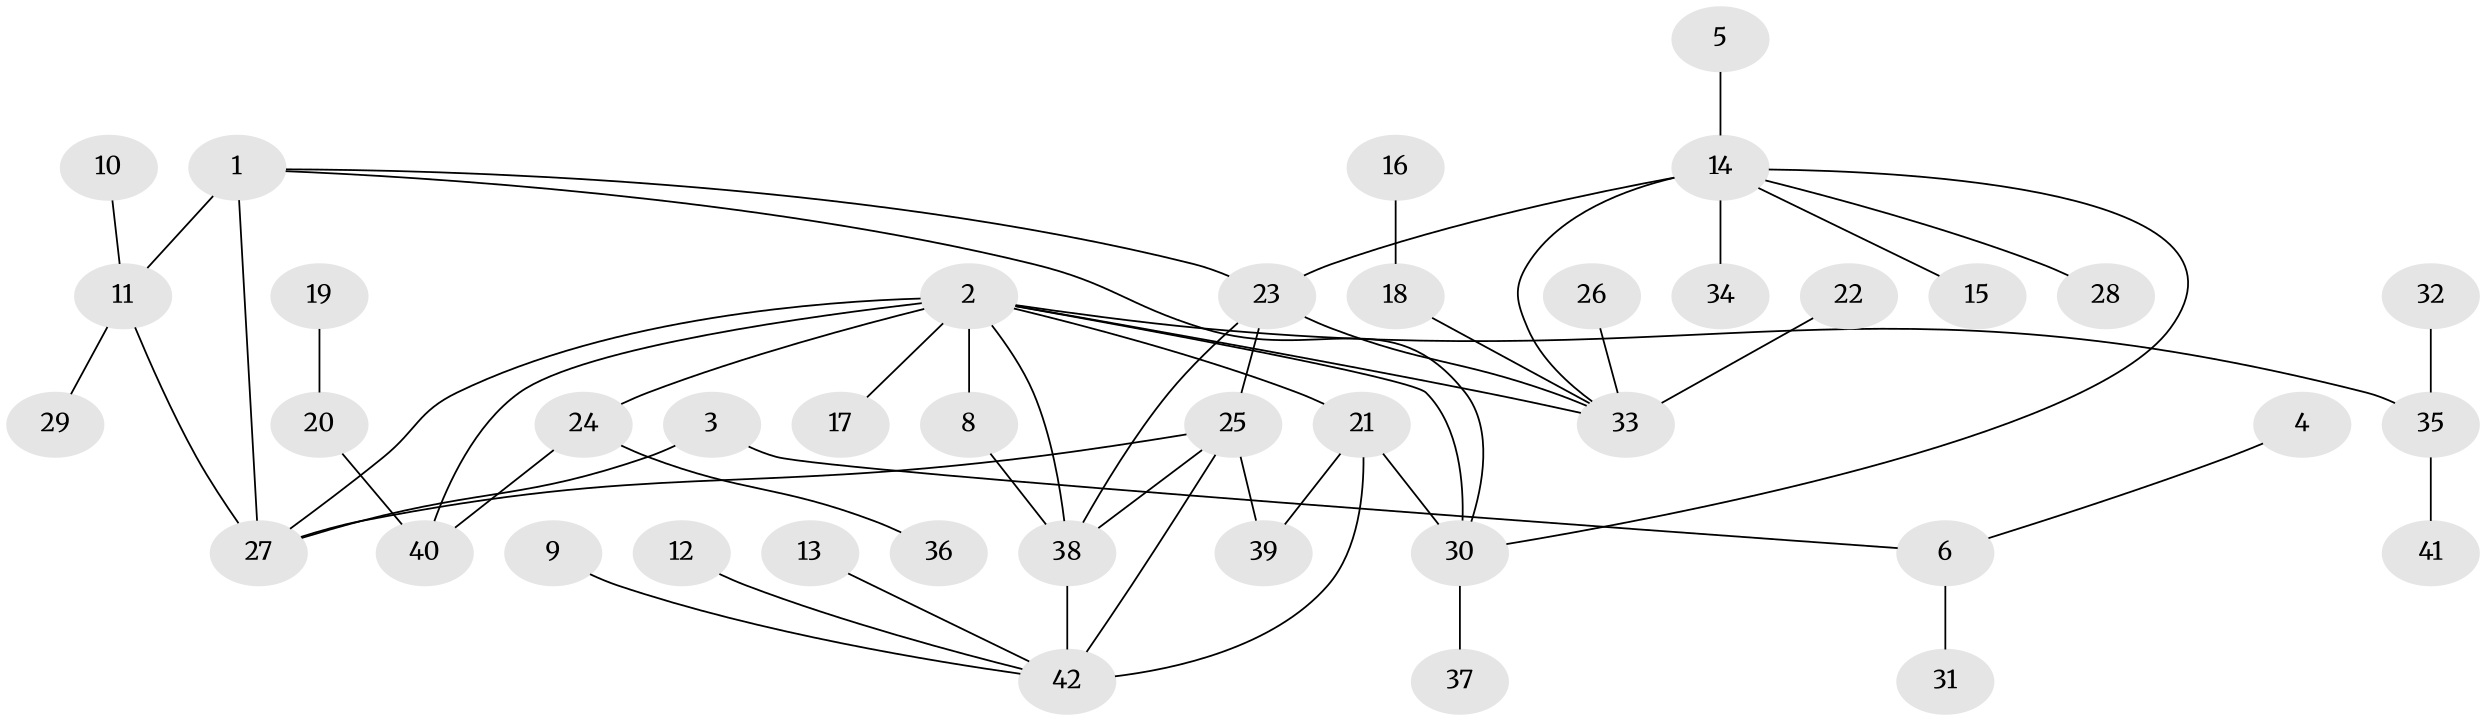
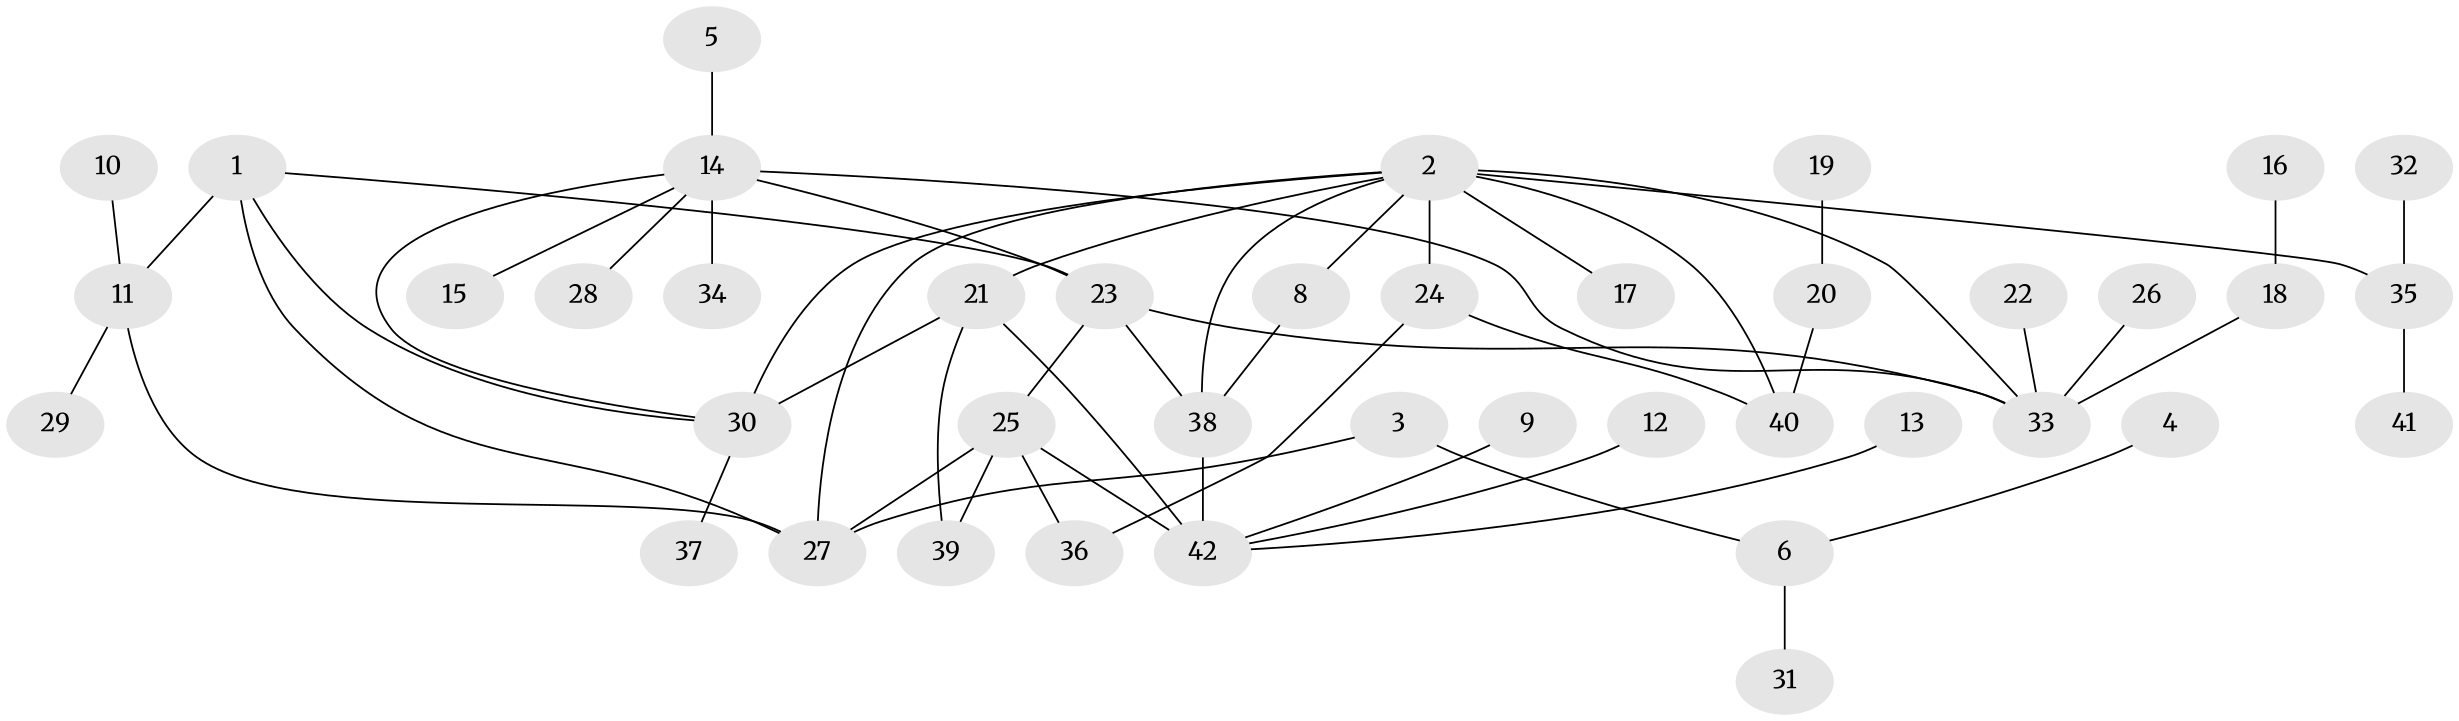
edge "25" -- "38": now "25" -- "36"
